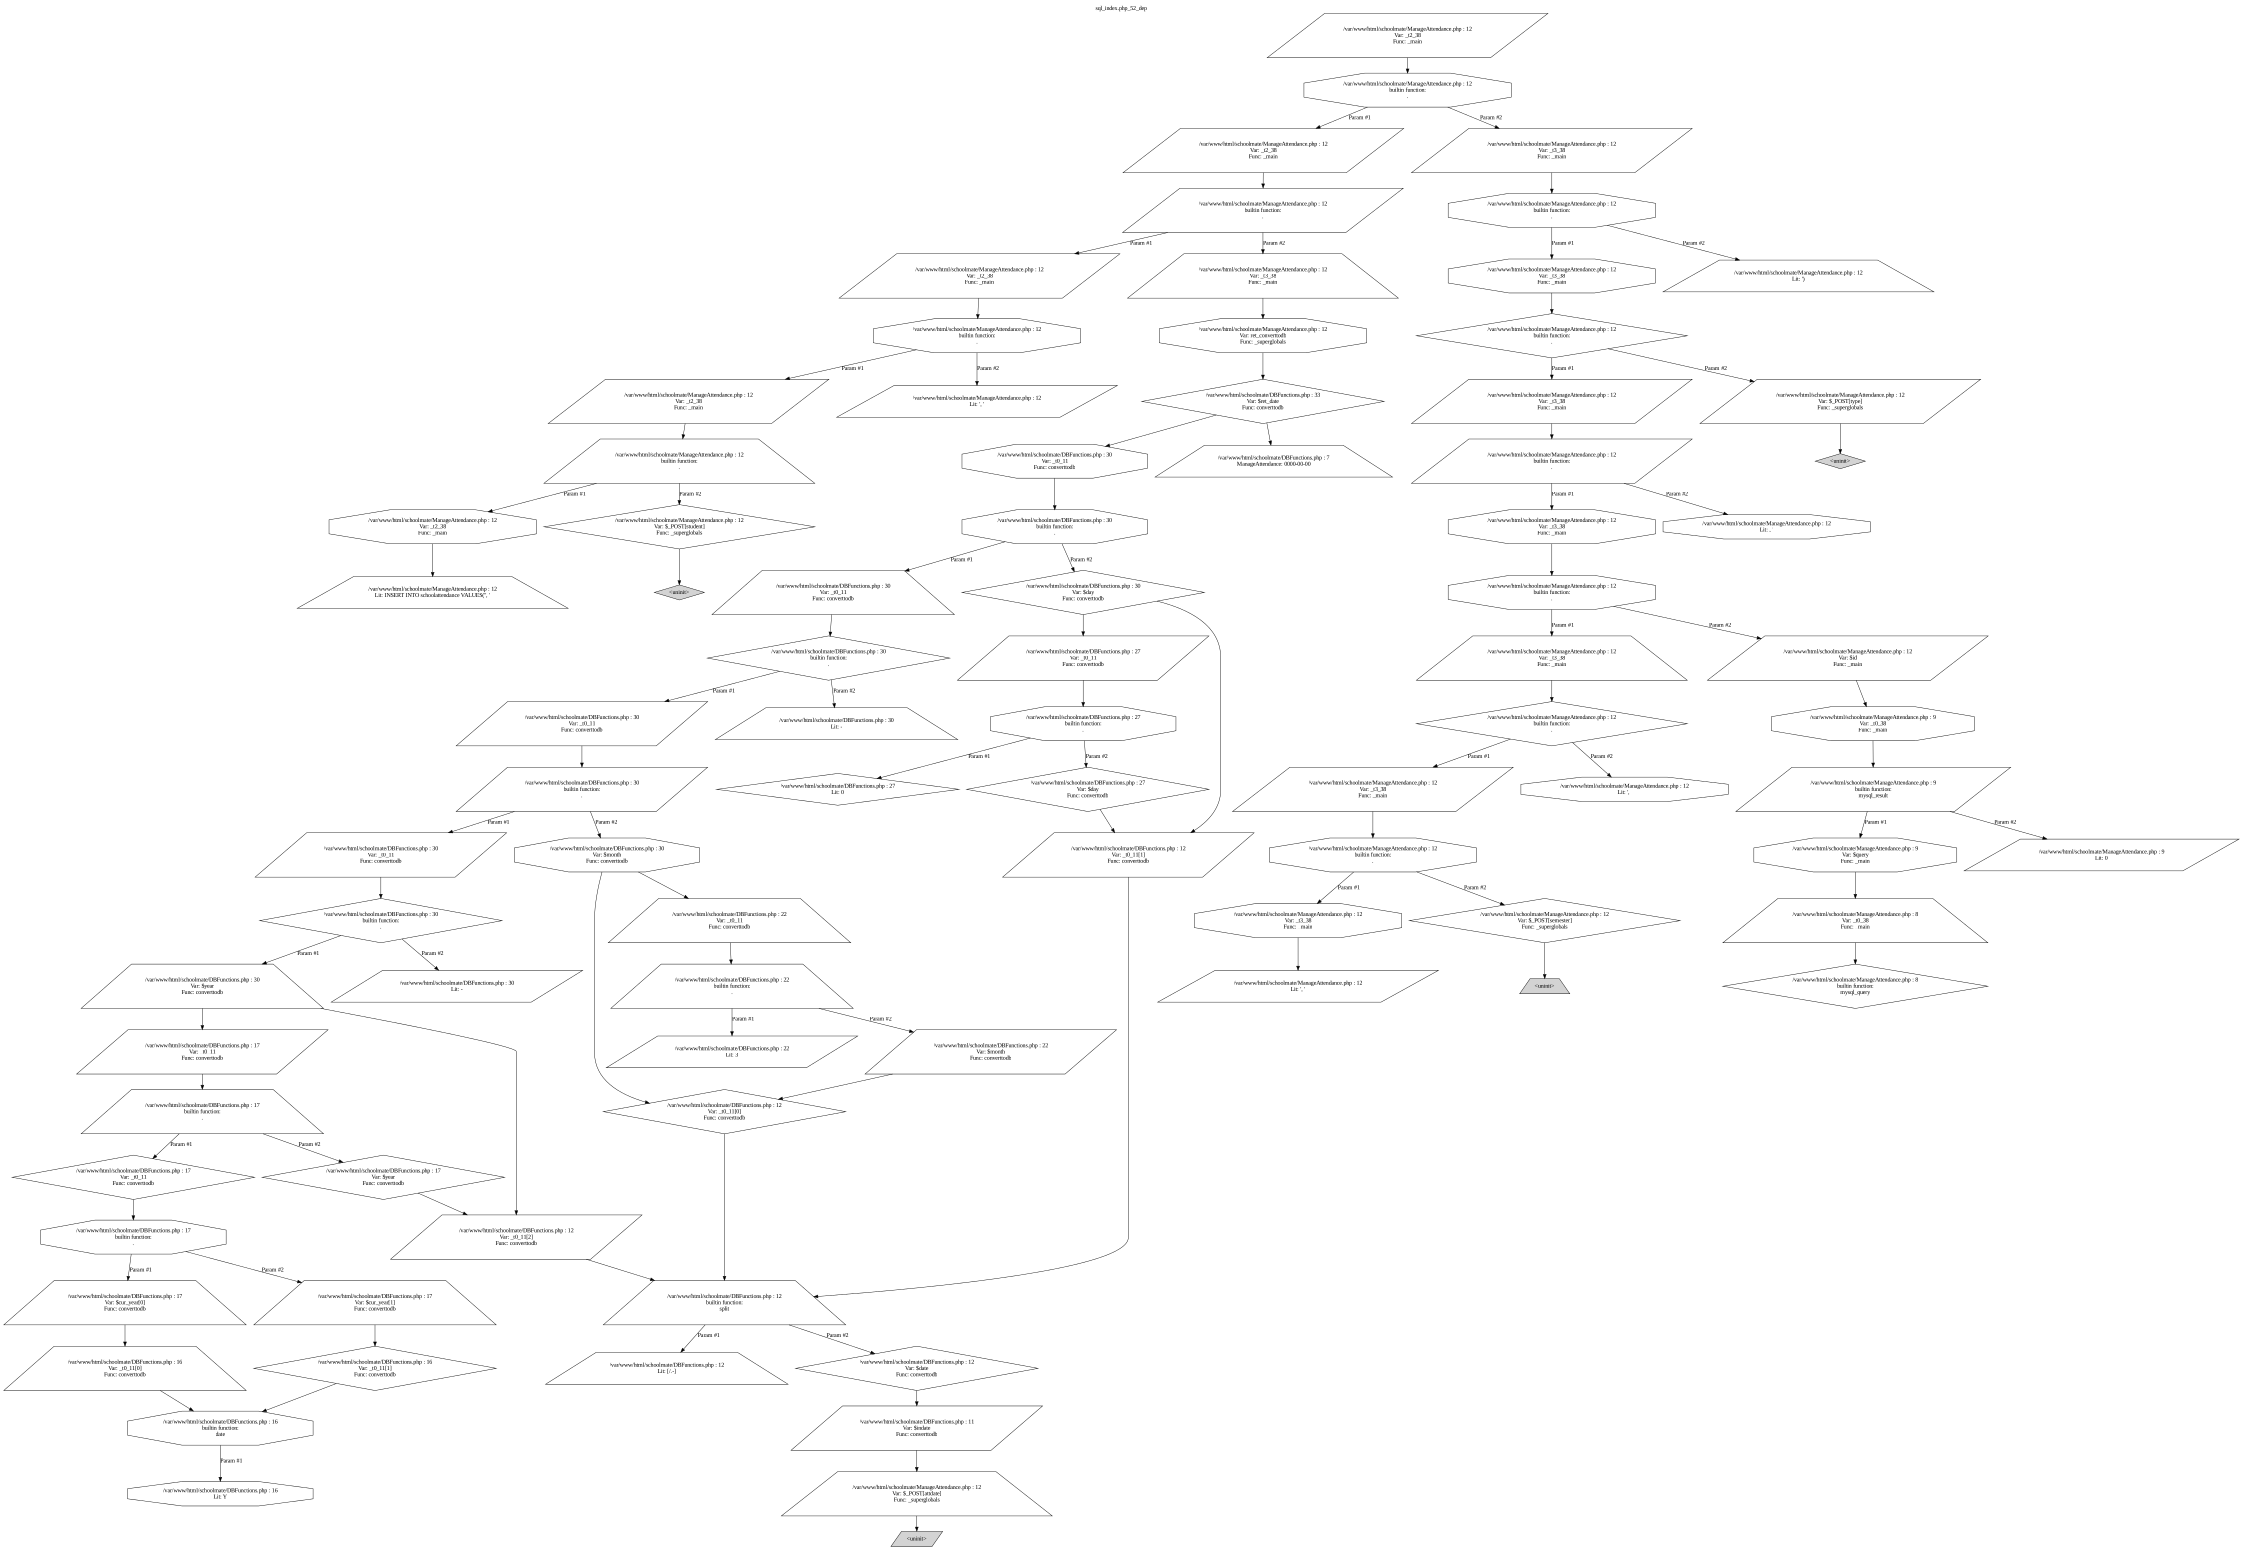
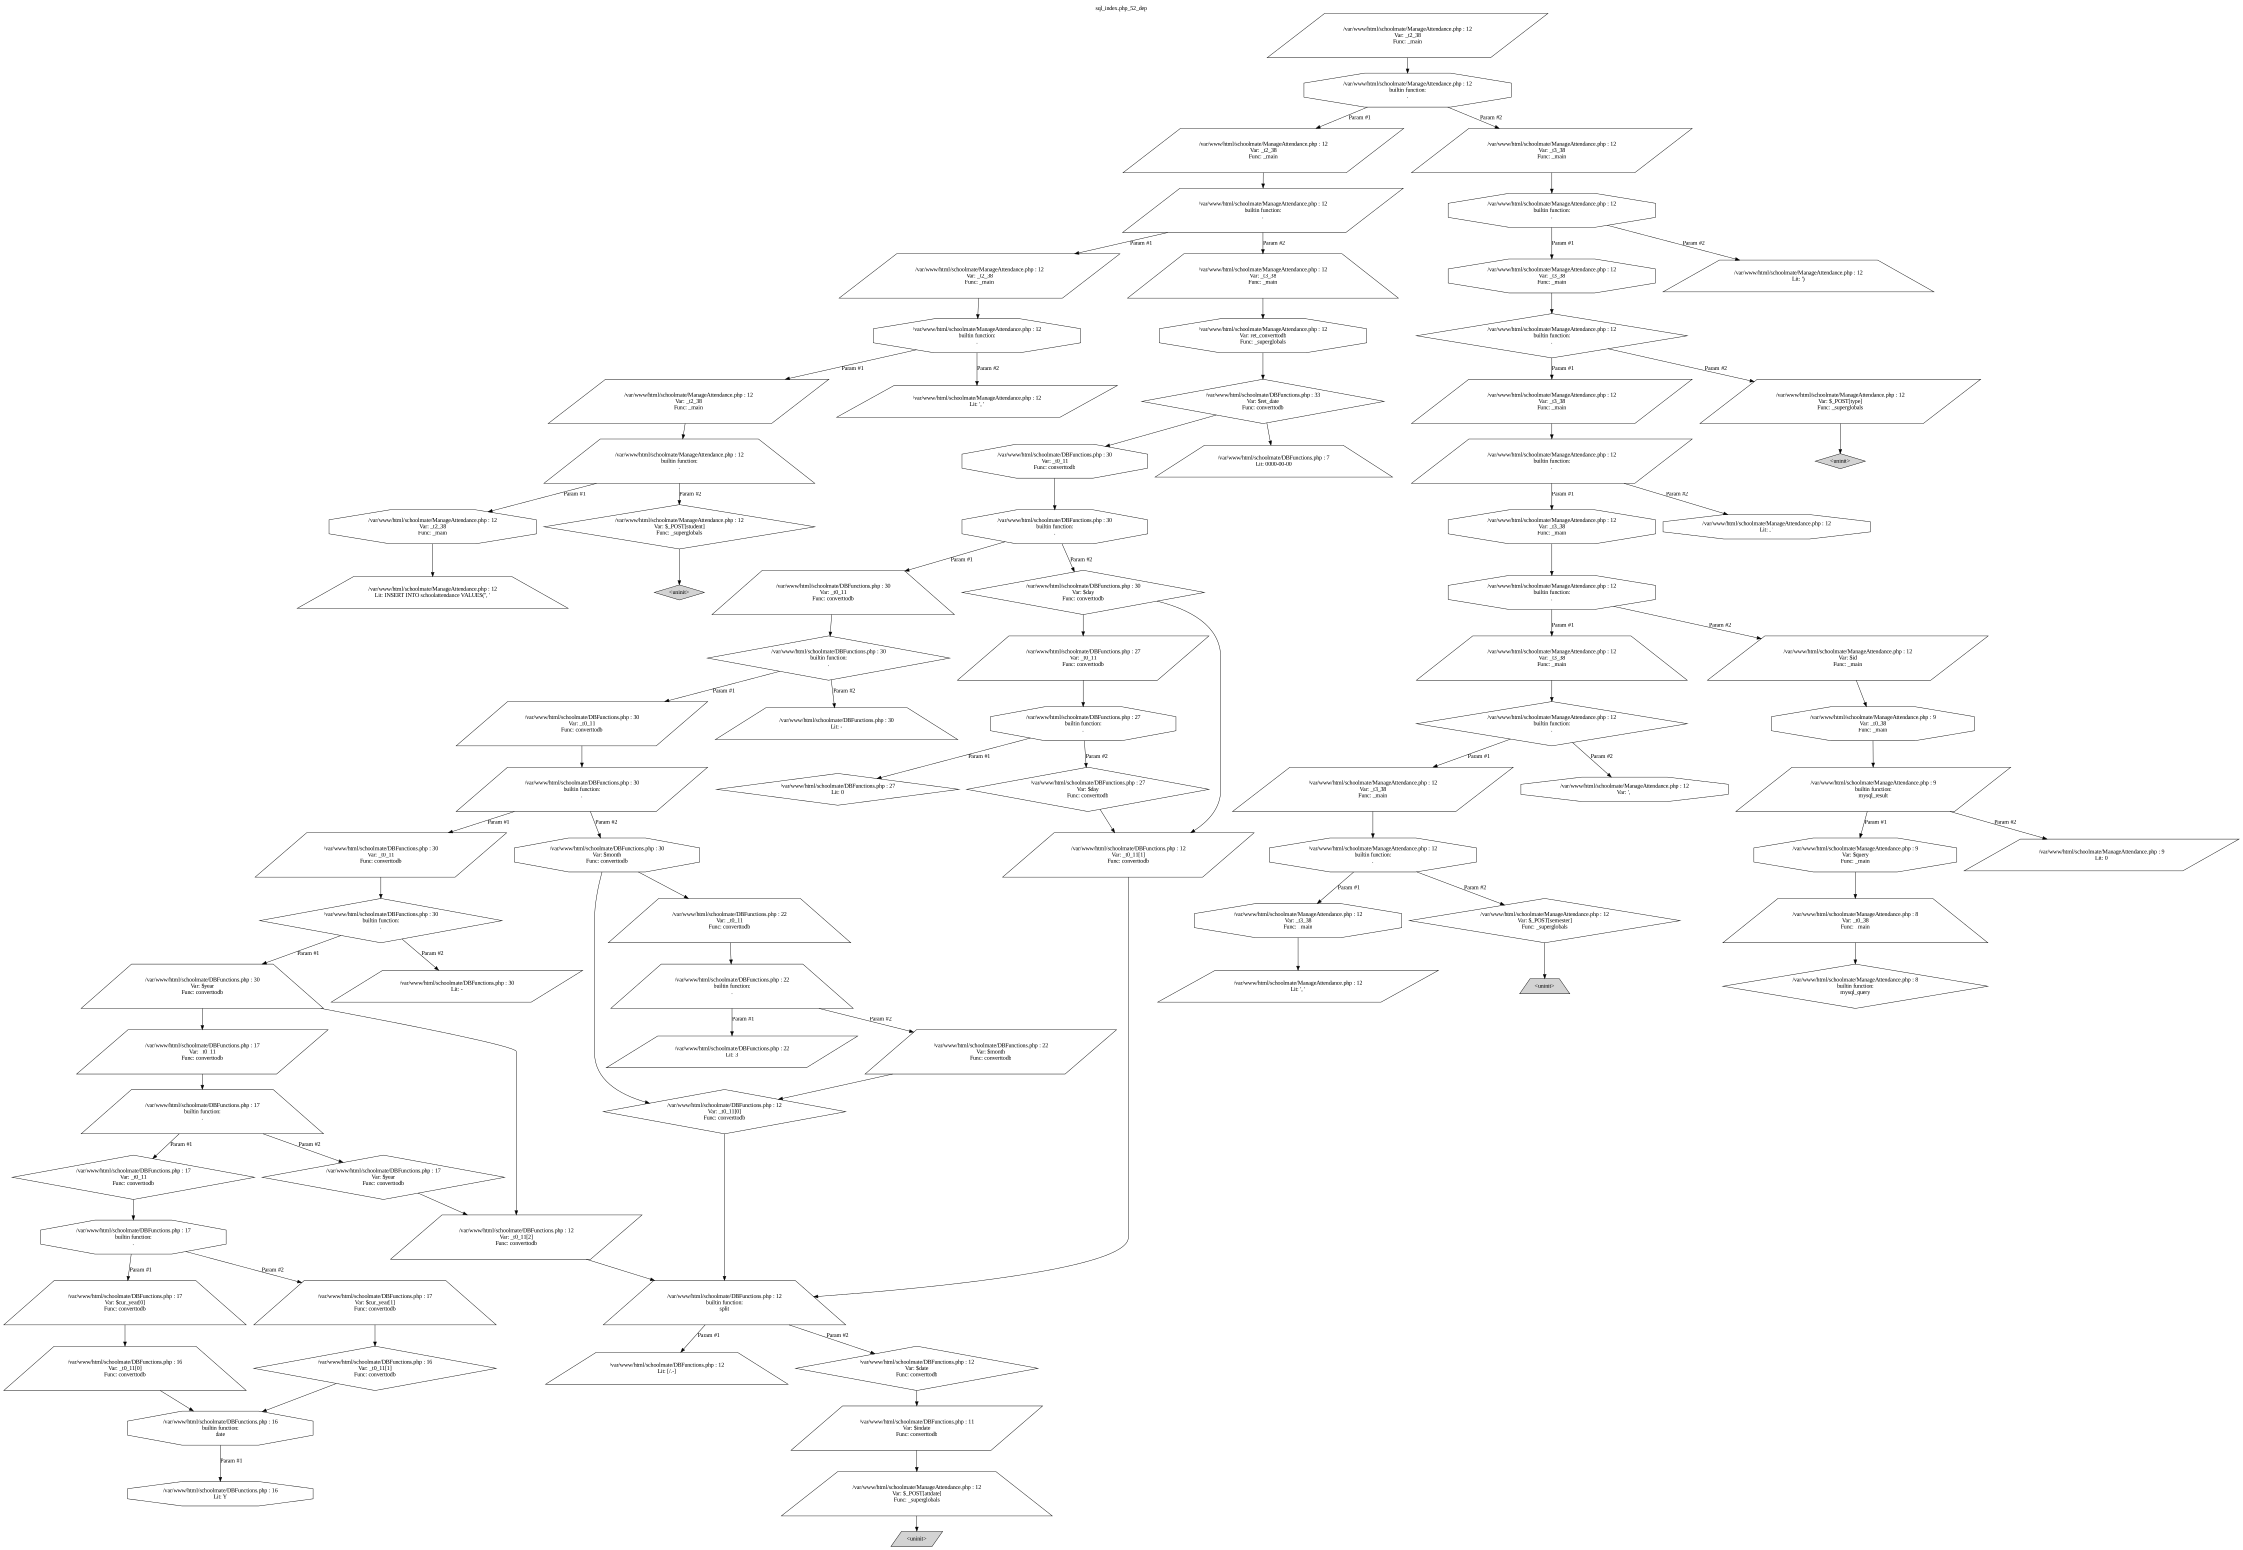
node "/var/www/html/schoolmate/DBFunctions.php : 7 ManageAttendance: 0000-00-00": label "/var/www/html/schoolmate/DBFunctions.php : 7 ManageAttendance: 0000-00-00" -> "/var/www/html/schoolmate/DBFunctions.php : 7 Lit: 0000-00-00"
node "/var/www/html/schoolmate/ManageAttendance.php : 12 Lit: ',": label "/var/www/html/schoolmate/ManageAttendance.php : 12 Lit: '," -> "/var/www/html/schoolmate/ManageAttendance.php : 12 Var: ',"
